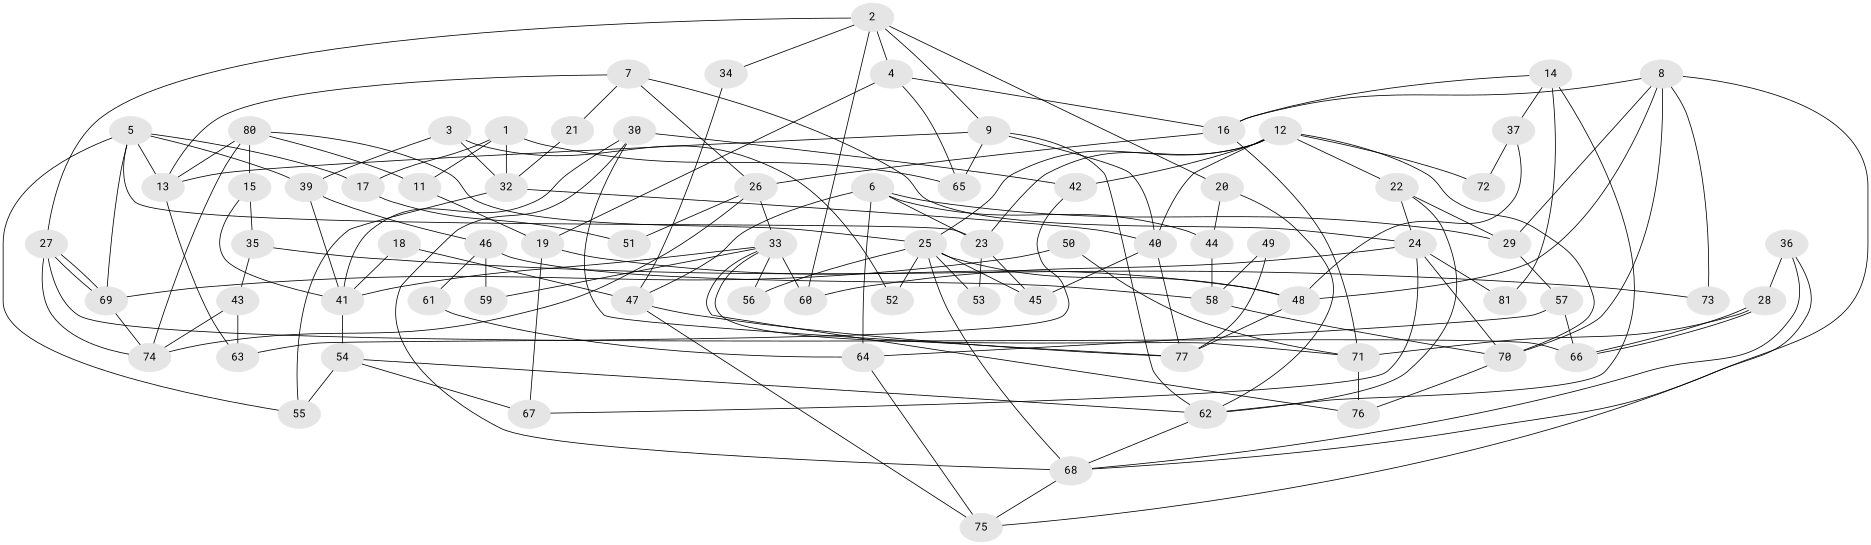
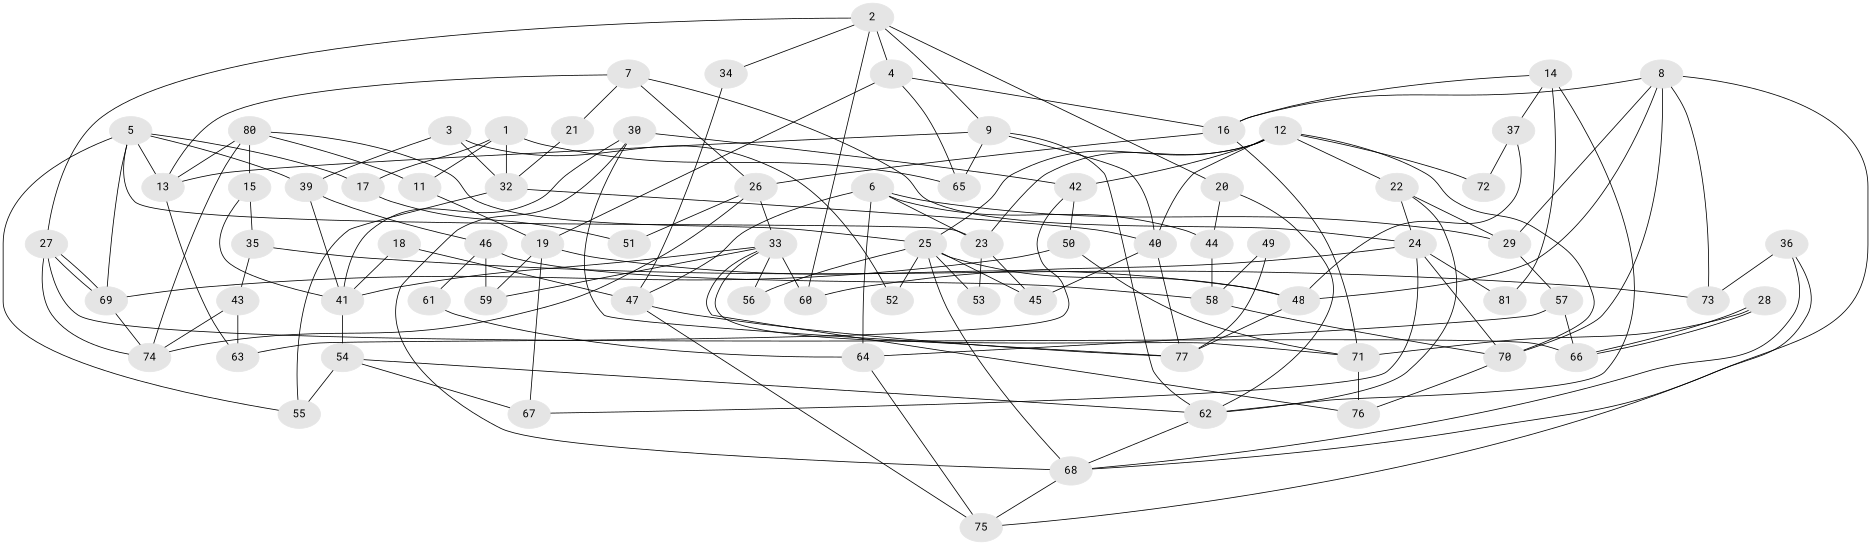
edge "42" -- "50": added
edge "19" -- "59": added
edge "36" -- "28": now "36" -- "73"
